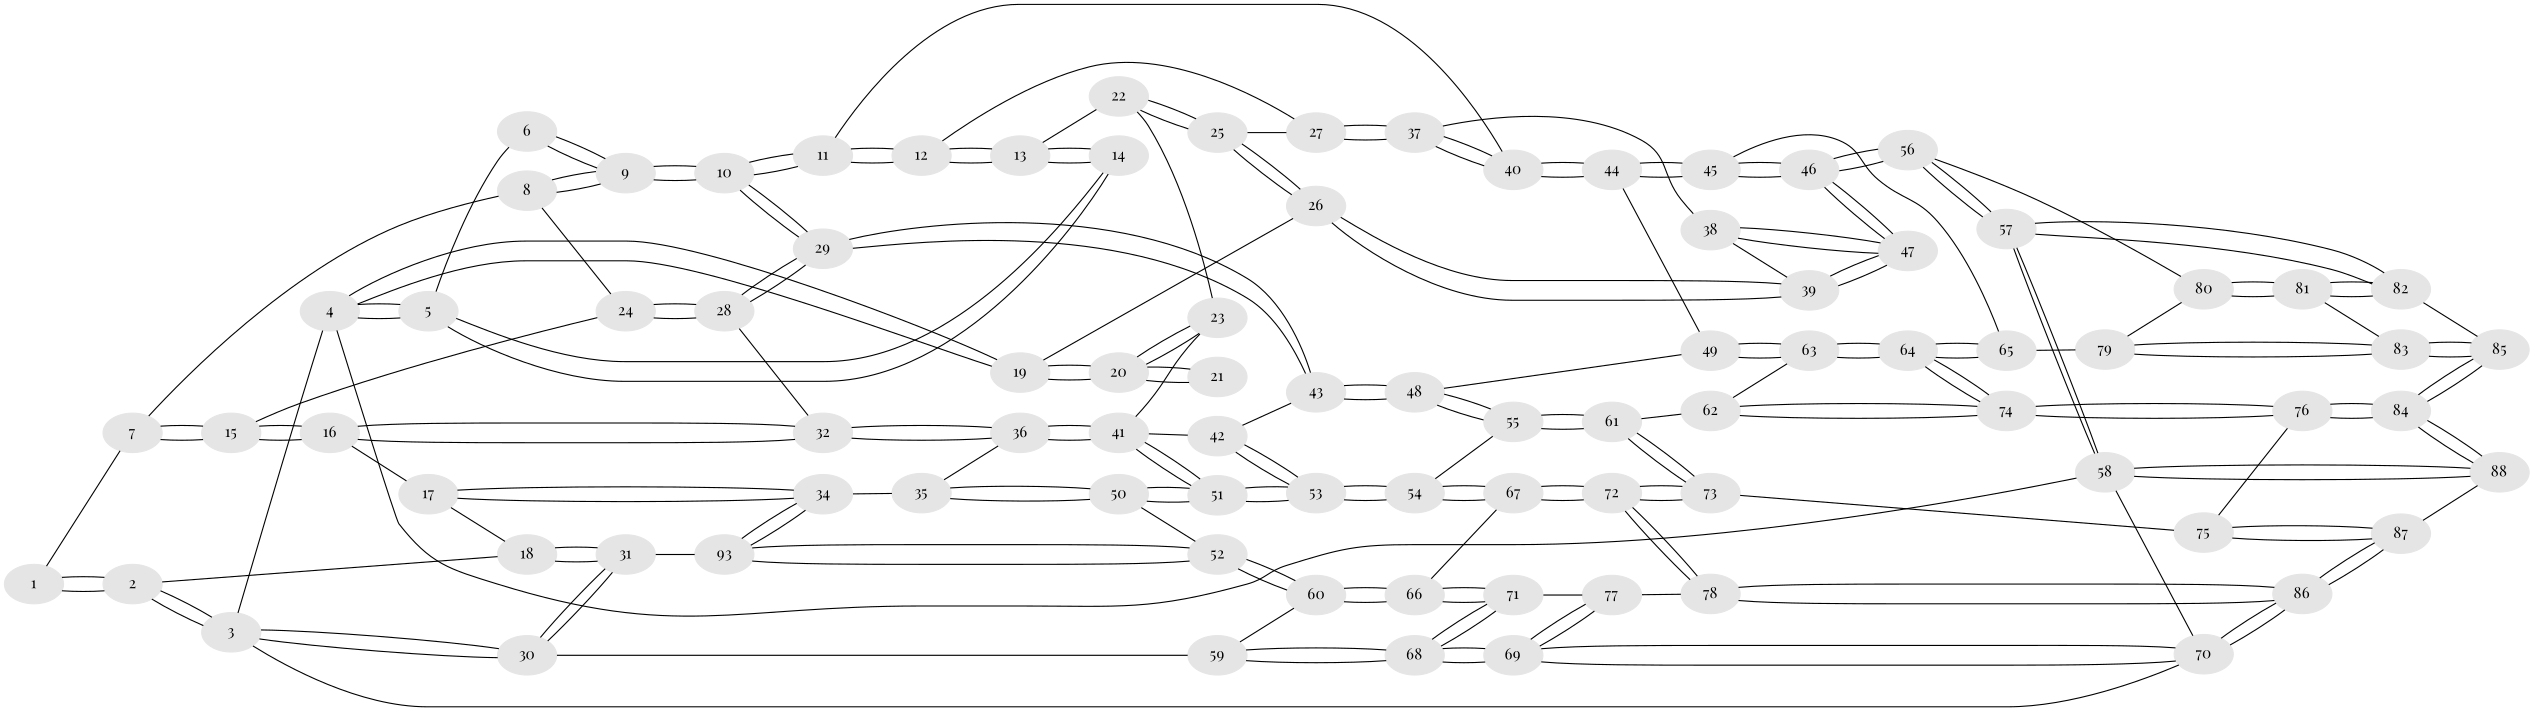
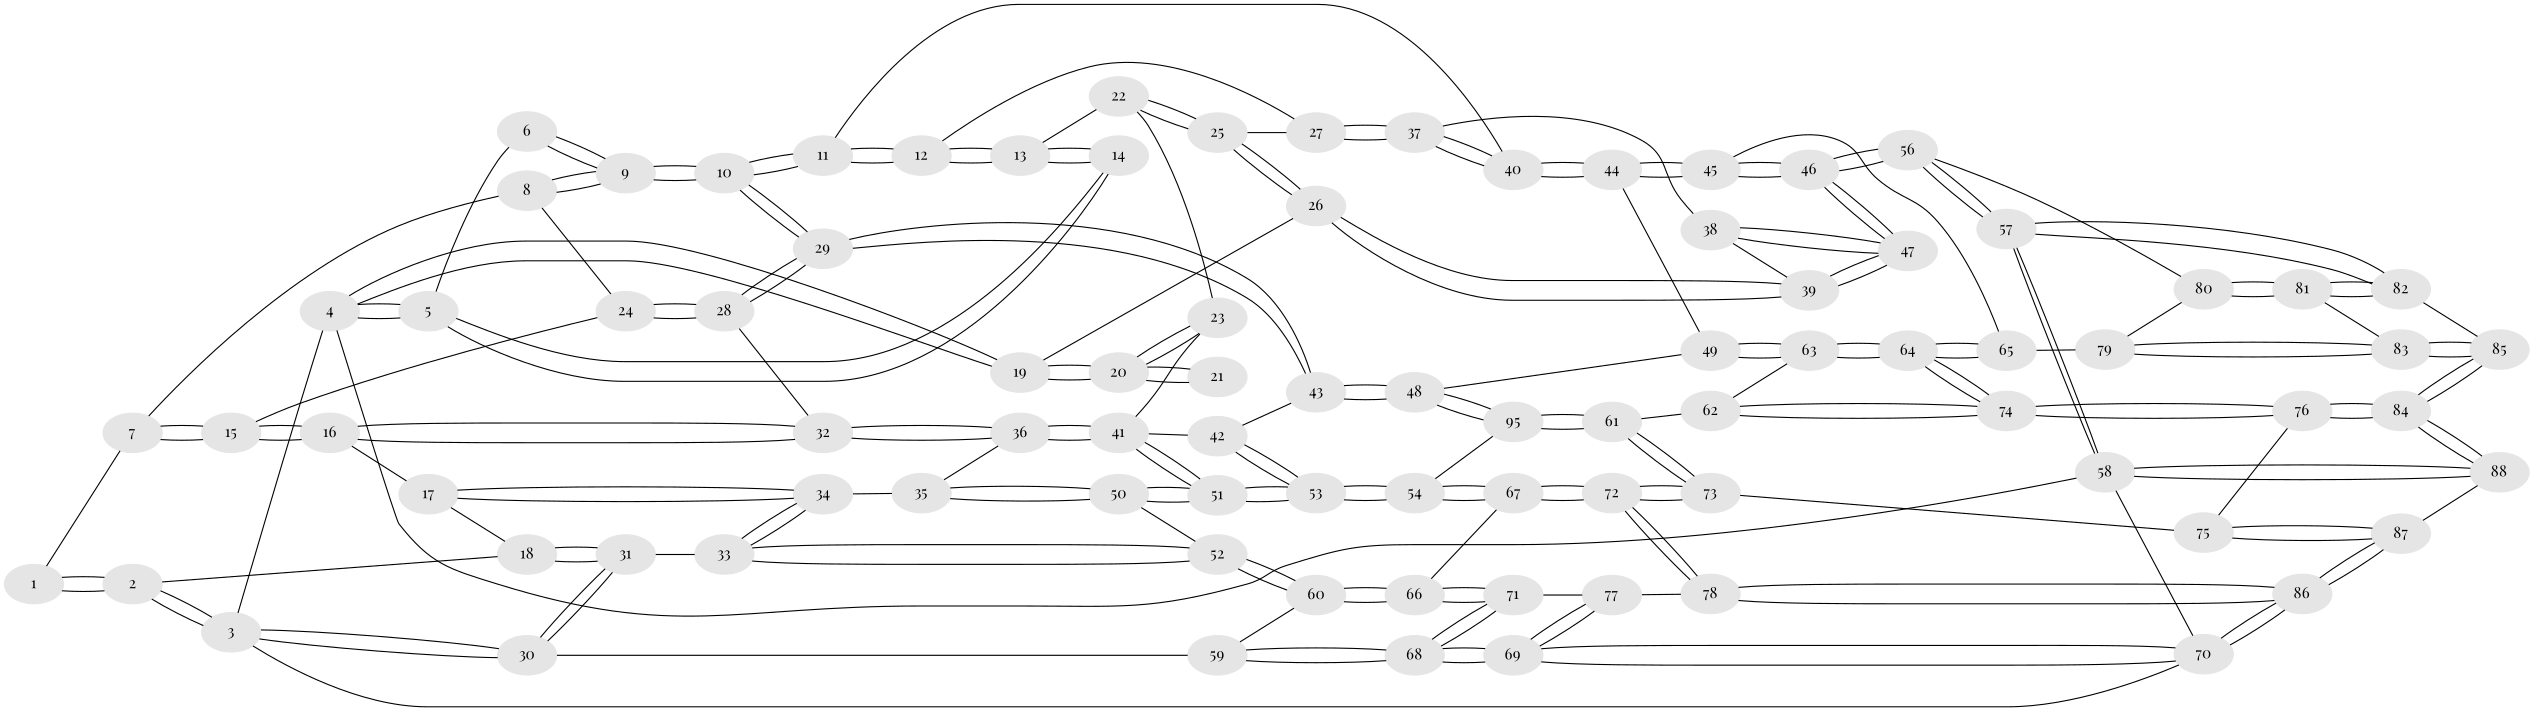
node "55": label "55" -> "95"
node "93": label "93" -> "33"
